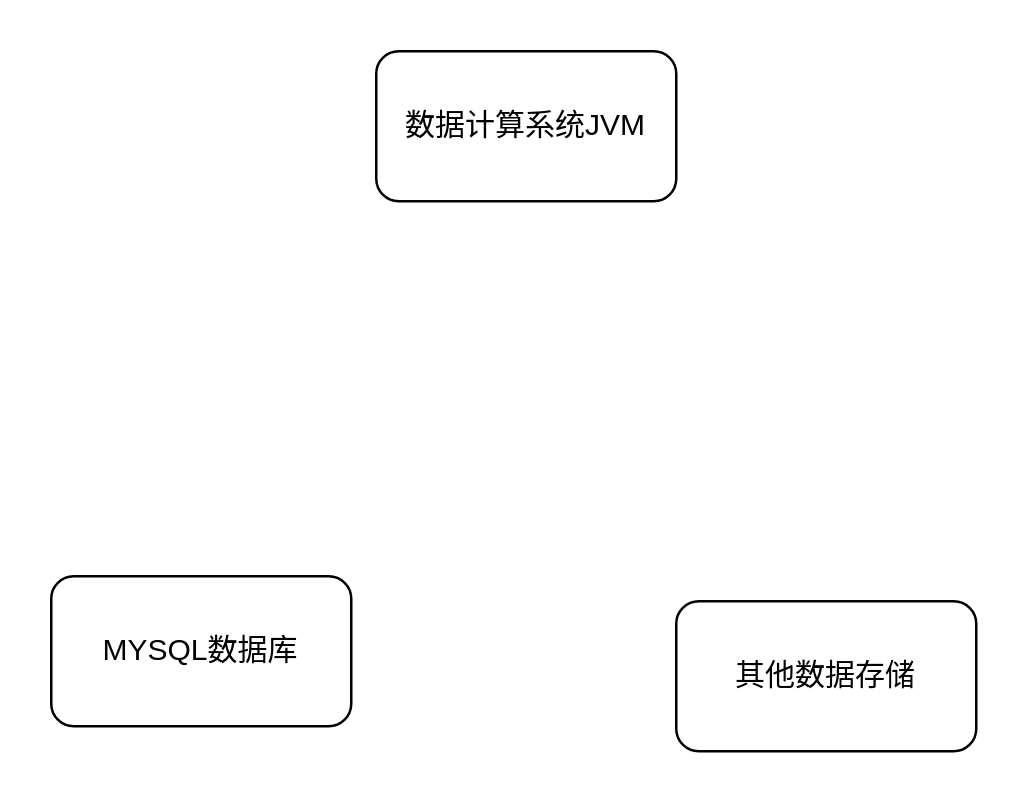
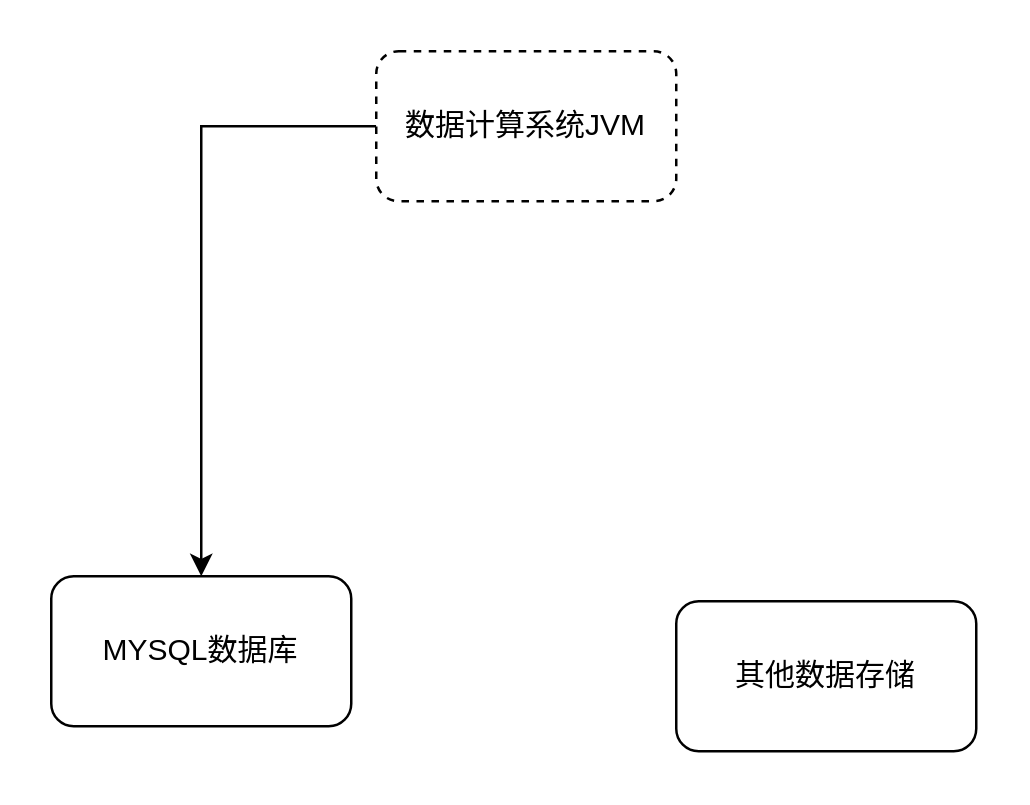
node "数据计算系统JVM": style solid -> dashed
edge "数据计算系统JVM" -> "MYSQL数据库": added
